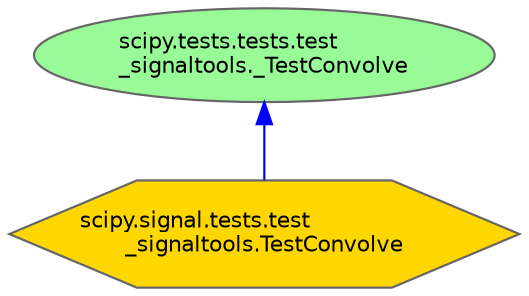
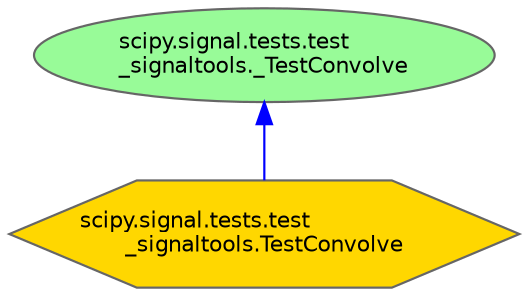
node "scipy.tests.tests.test _signaltools._TestConvolve": label "scipy.tests.tests.test _signaltools._TestConvolve" -> "scipy.signal.tests.test _signaltools._TestConvolve"
